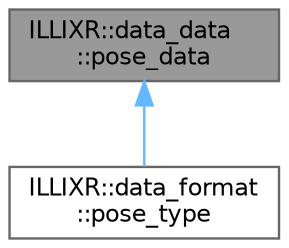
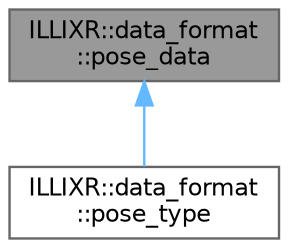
node "ILLIXR::data_data ::pose_data": label "ILLIXR::data_data ::pose_data" -> "ILLIXR::data_format ::pose_data"
